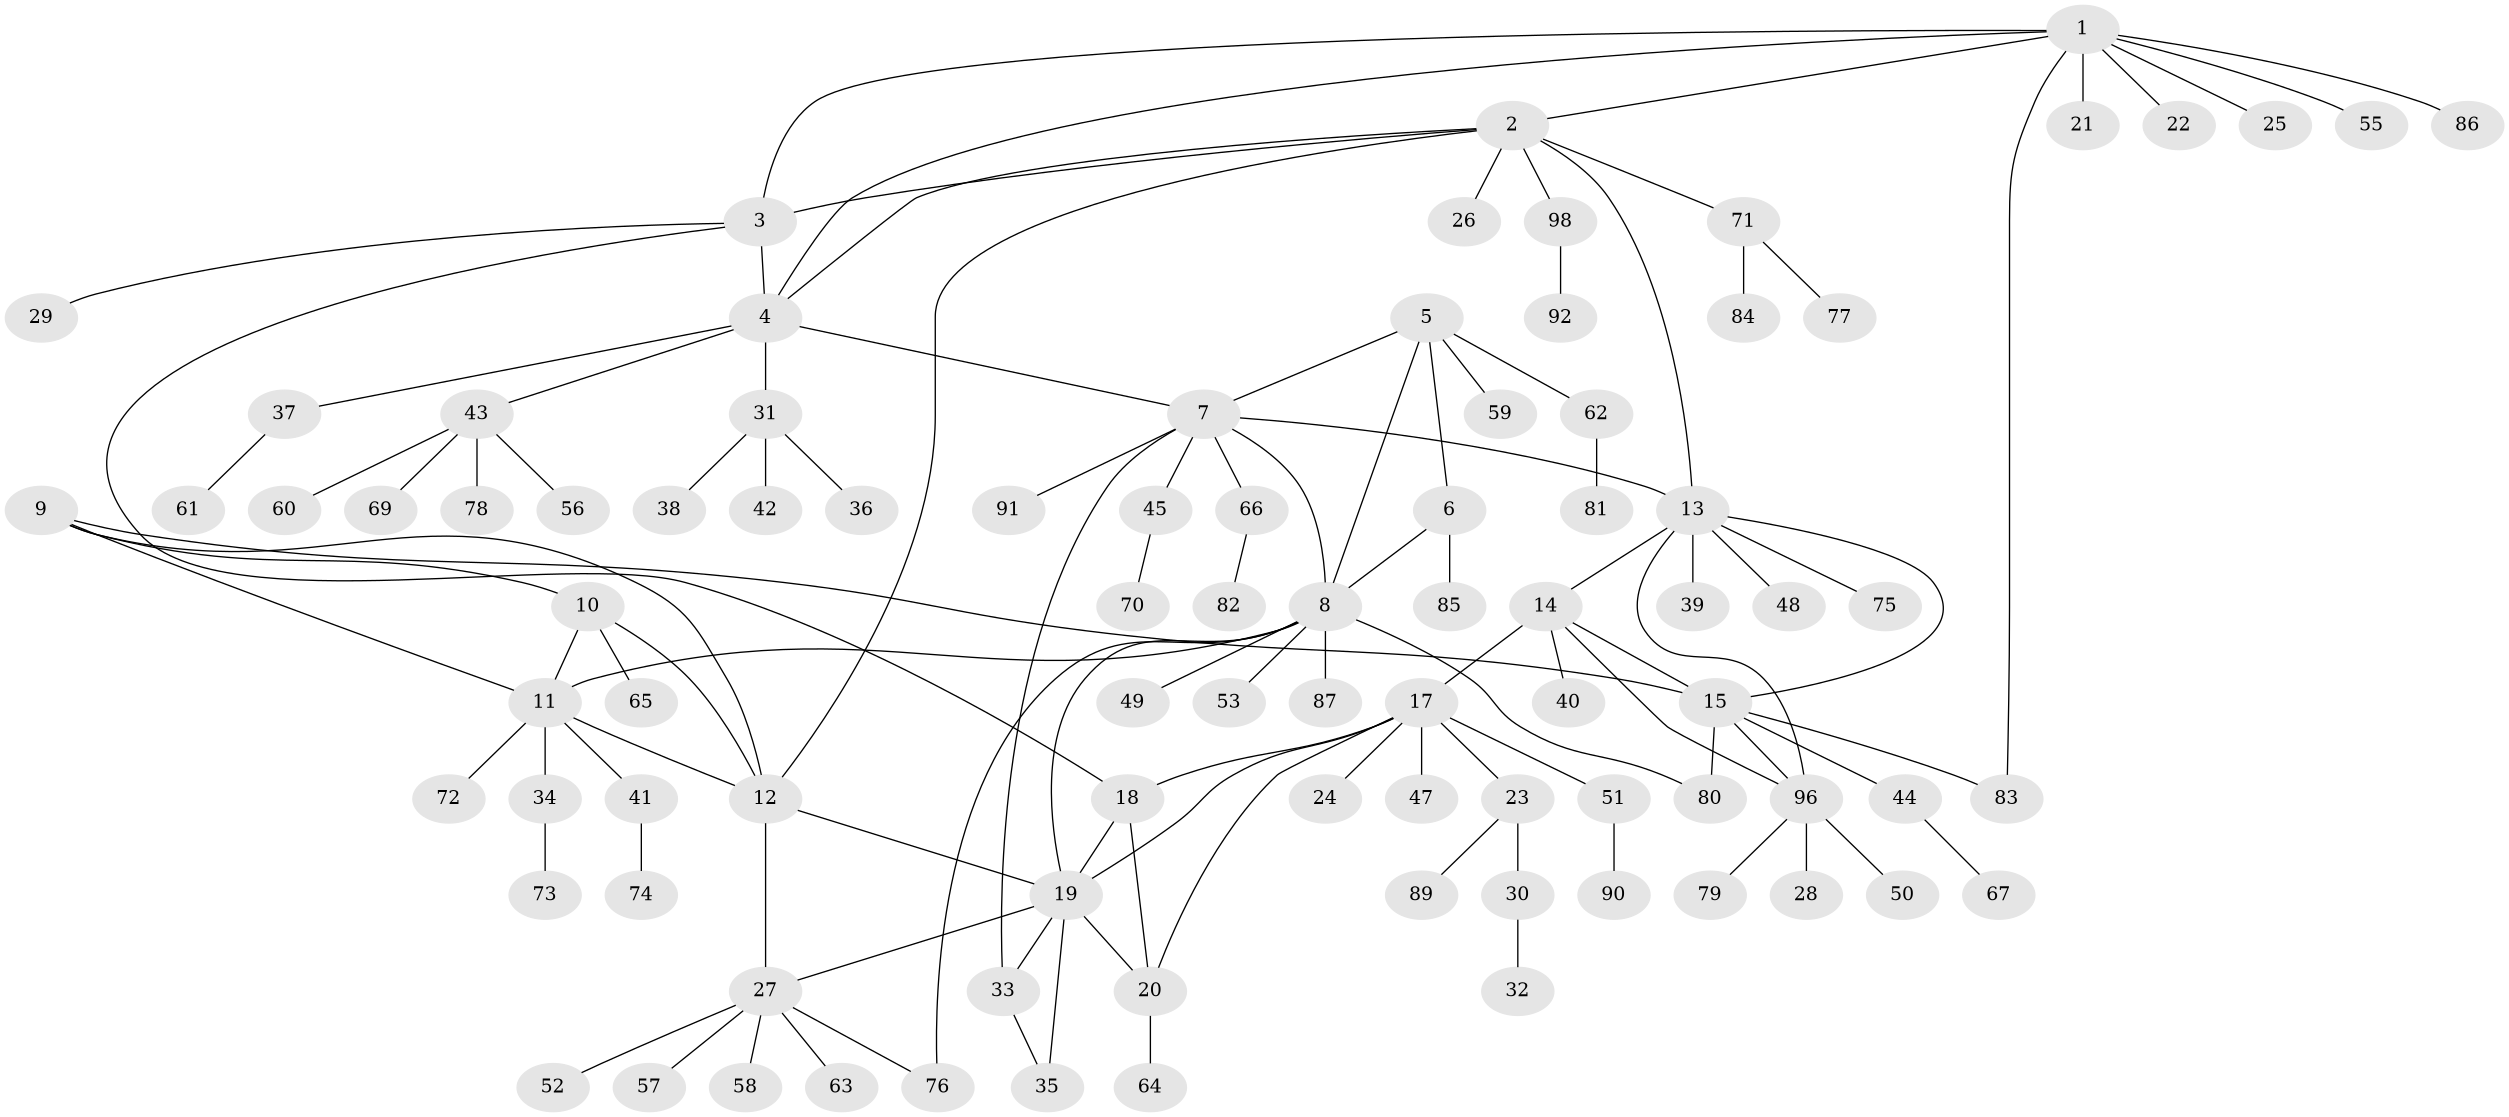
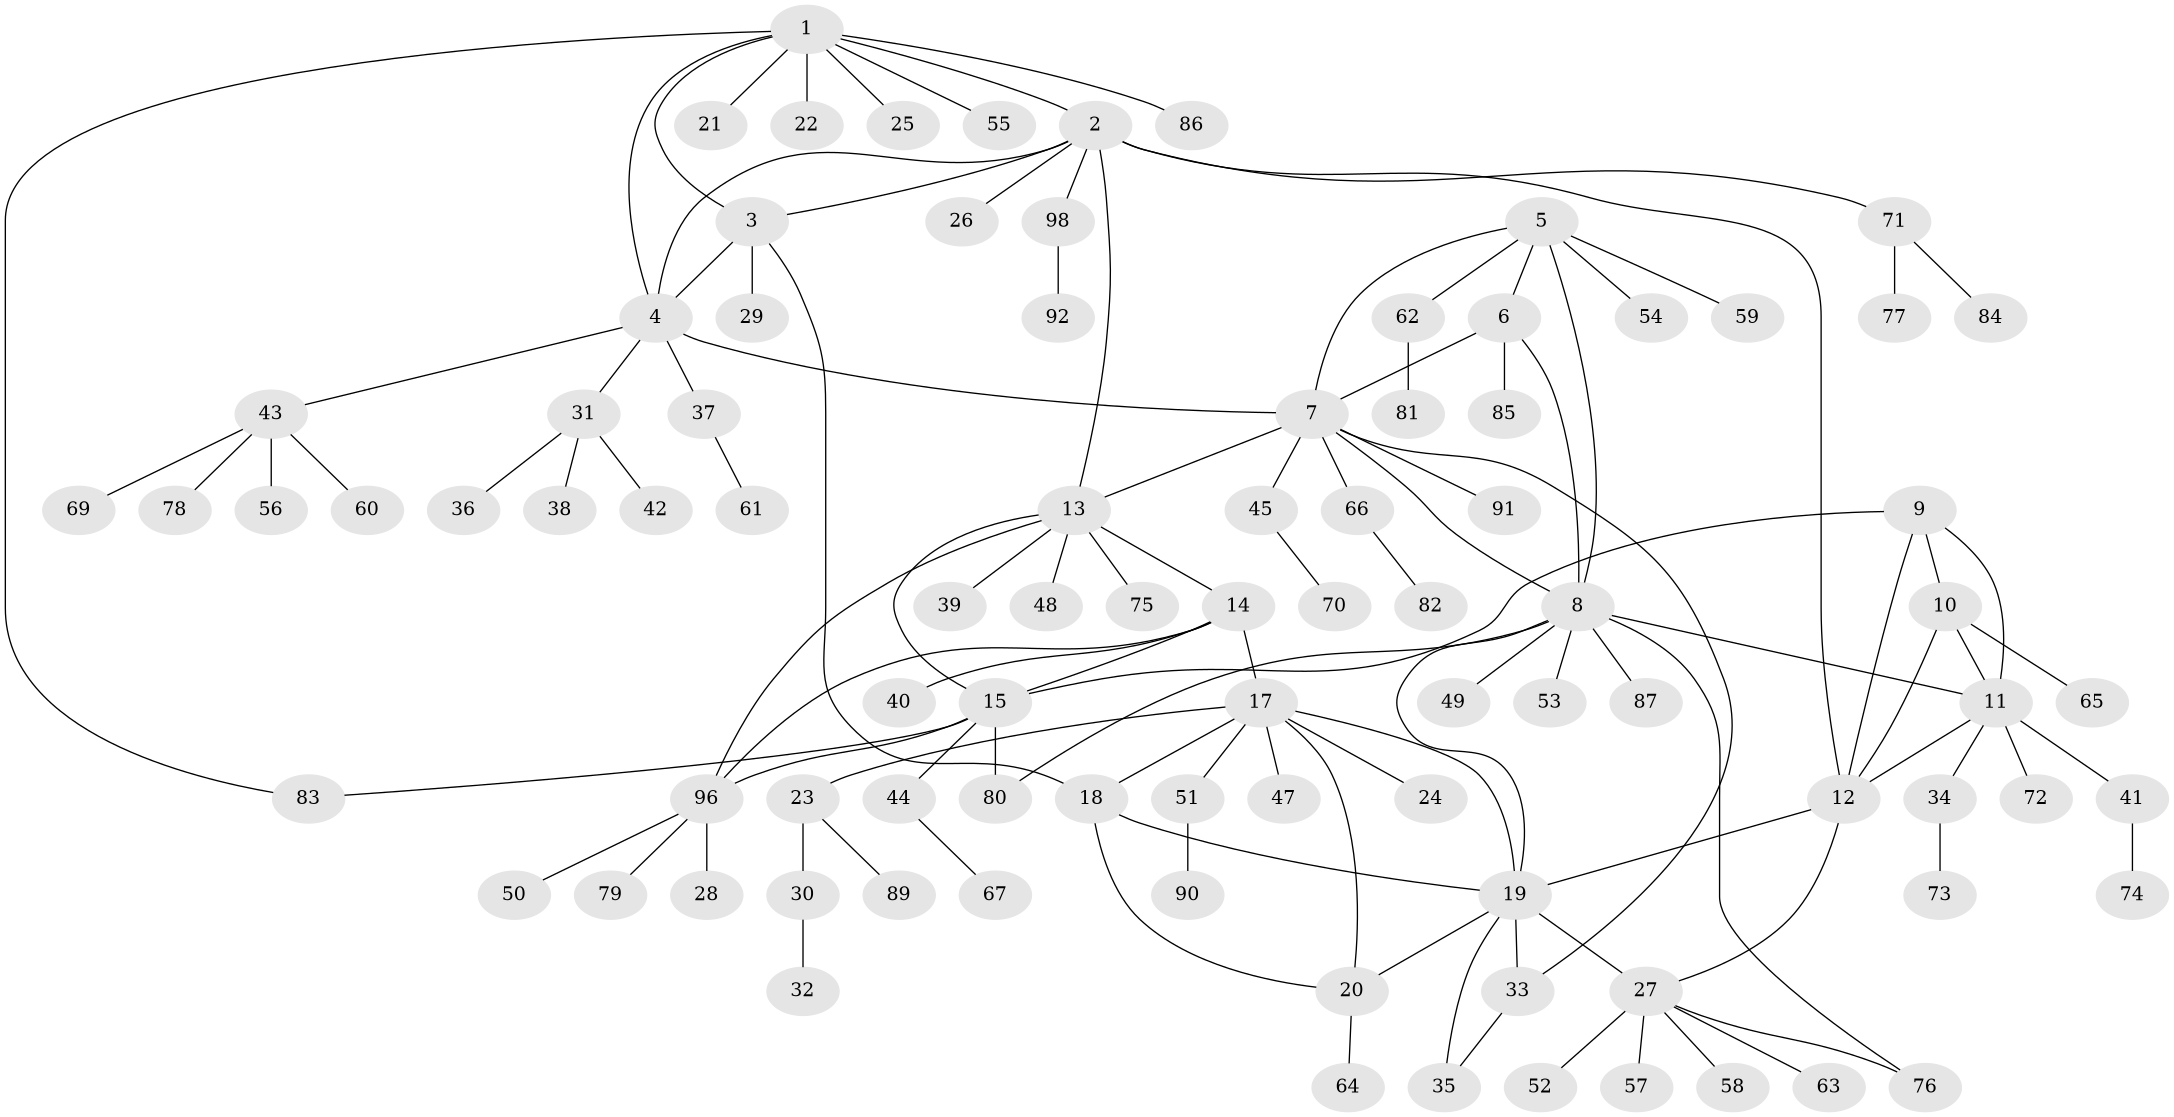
node "54": added
edge "6" -- "7": added
